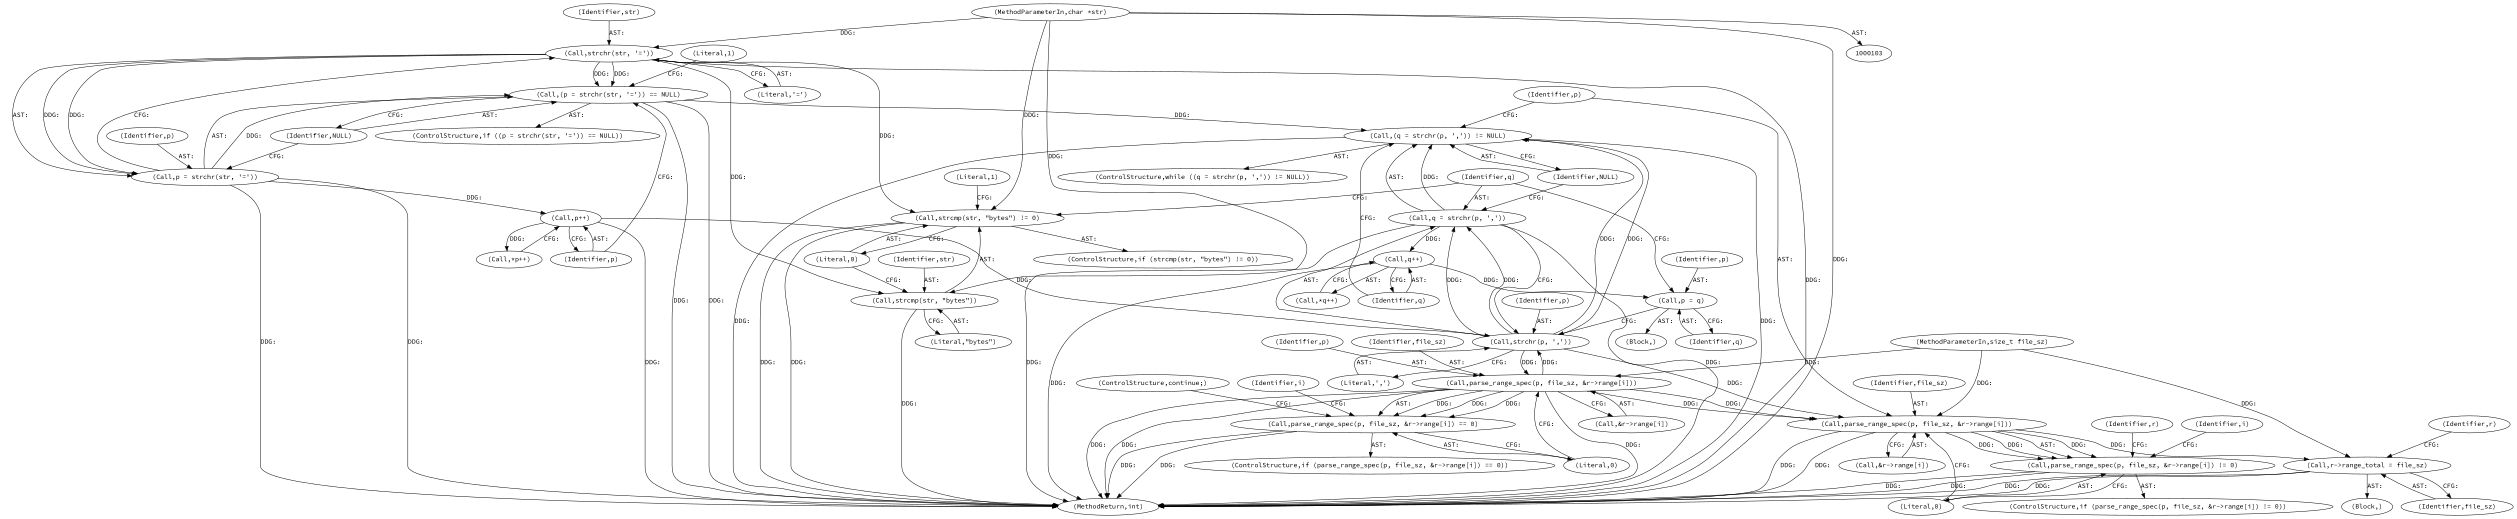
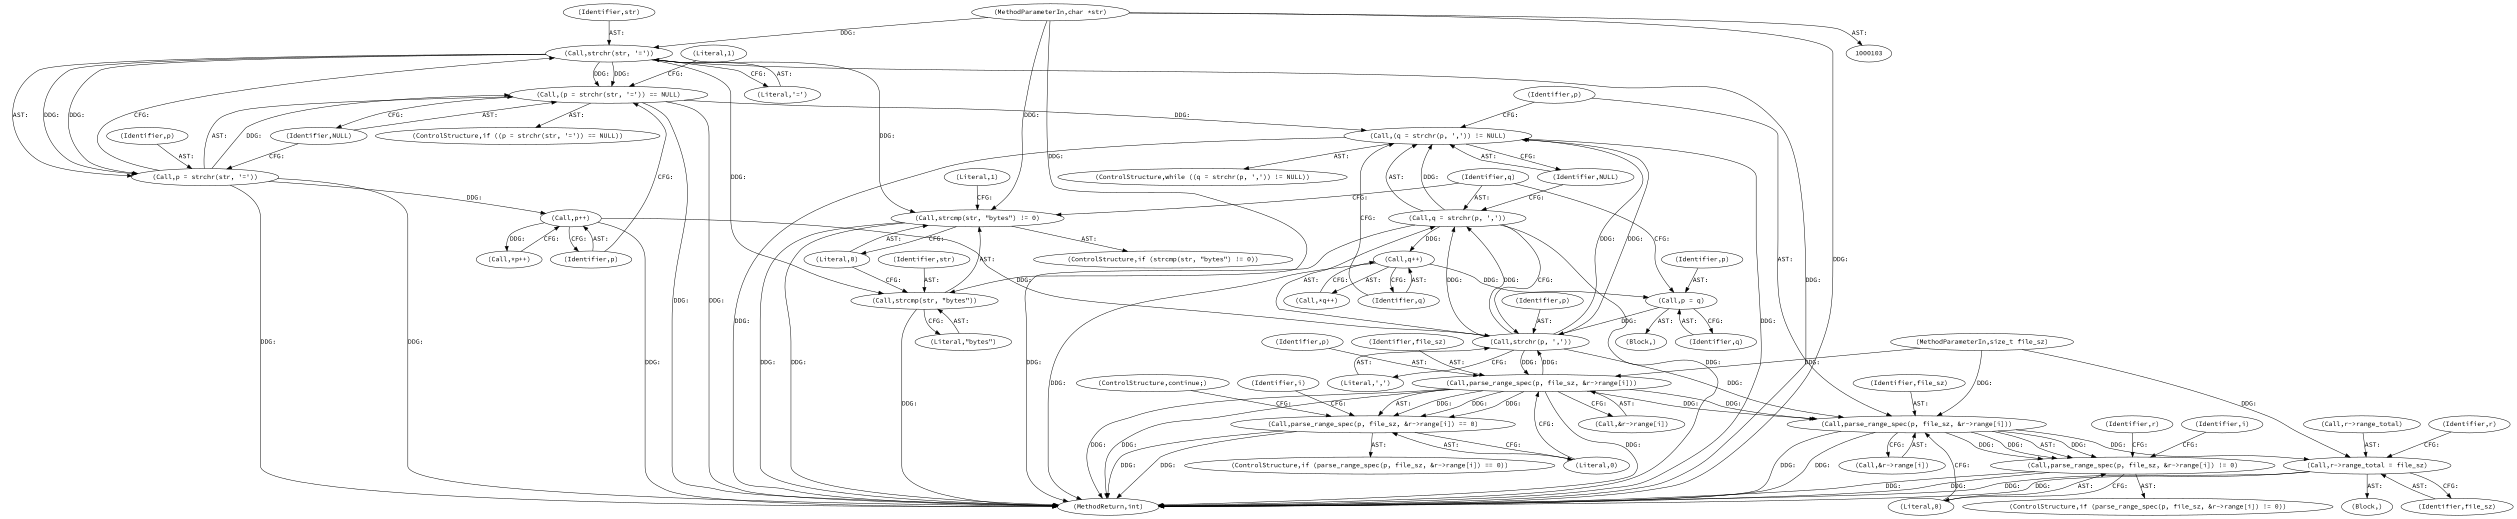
edge "(Call,p = q)" -> "(Call,strchr(p, ','))": label "CFG: " -> "DDG: "
node "(Call,r->range_total)": added
